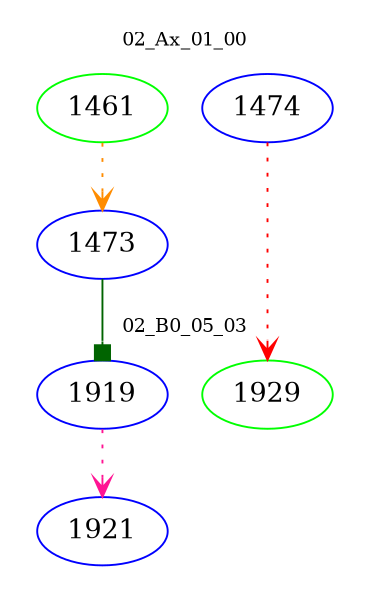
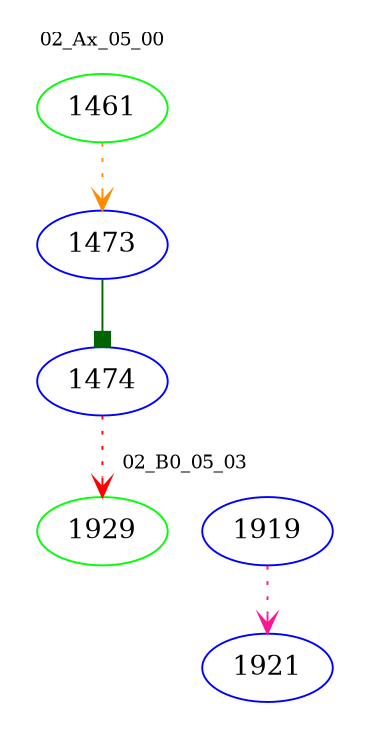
cluster "02_Ax_01_00": label "02_Ax_01_00" -> "02_Ax_05_00"
edge "1473" -> "1919": now "1473" -> "1474"
